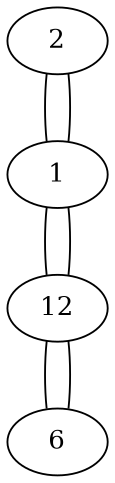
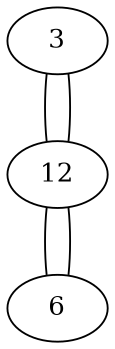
node "2": removed
node "1": label "1" -> "3"
